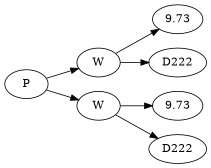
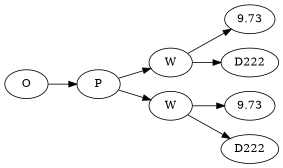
node "O": added
